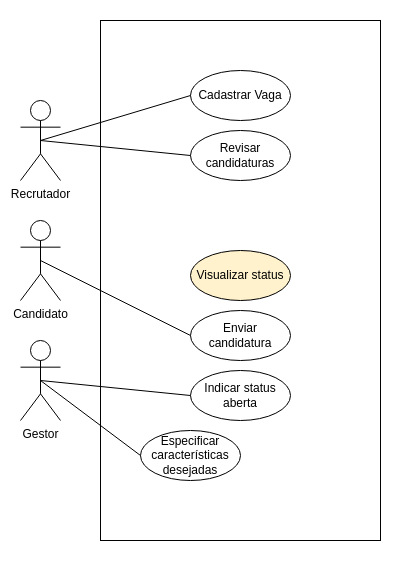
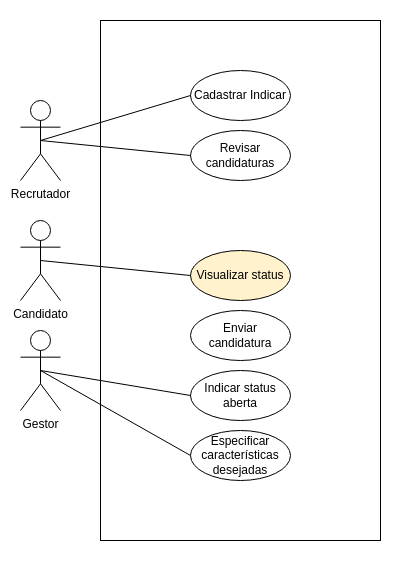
node "Cadastrar Vaga": label "Cadastrar Vaga" -> "Cadastrar Indicar"
edge "Candidato" -- "Visualizar status": added
edge "Candidato" -- "Enviar candidatura": removed
node "Gestor": moved (41, 381) -> (41, 371)
node "Especificar características desejadas": moved (191, 456) -> (241, 456)
